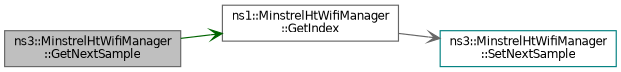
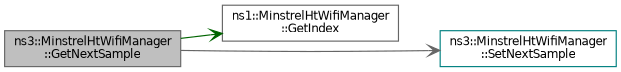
edge "ns1::MinstrelHtWifiManager ::GetIndex" -> "ns3::MinstrelHtWifiManager ::SetNextSample": now "ns3::MinstrelHtWifiManager ::GetNextSample" -> "ns3::MinstrelHtWifiManager ::SetNextSample"
